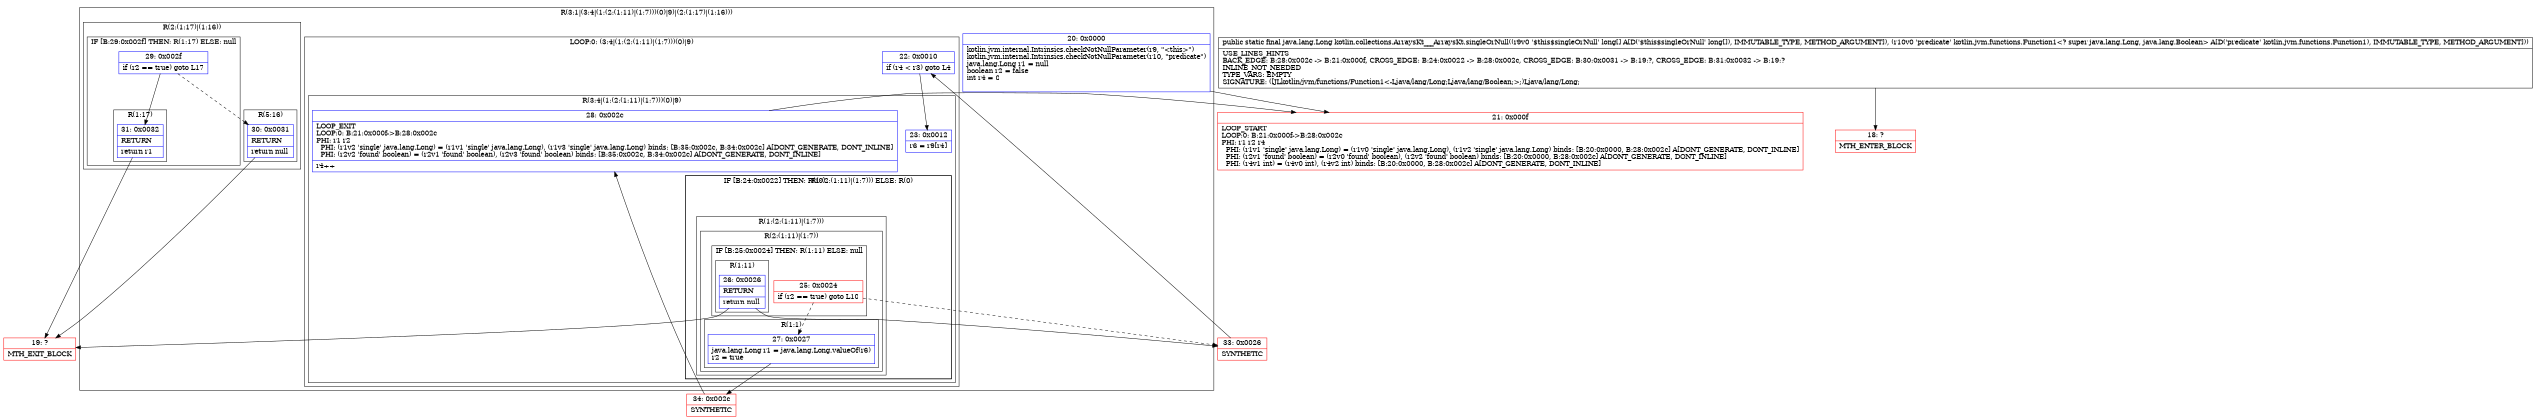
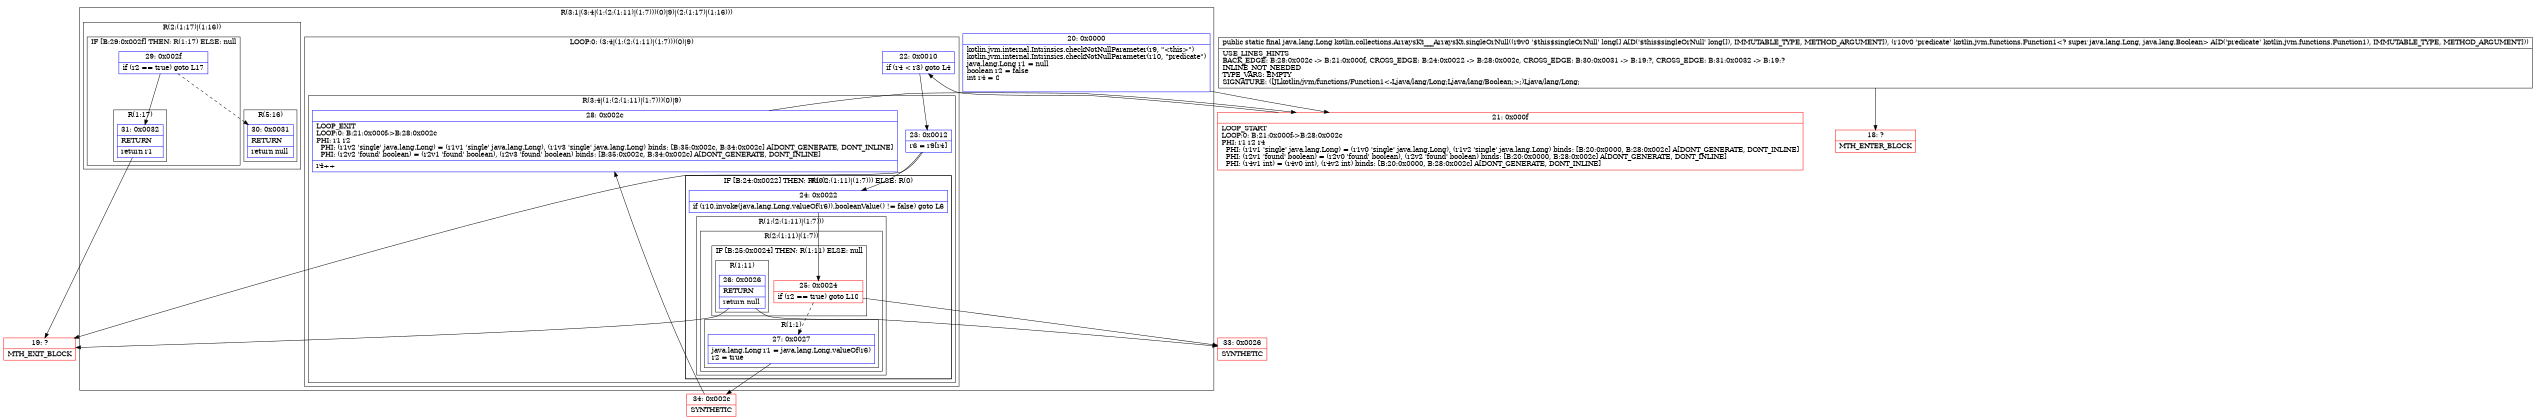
node "24: 0x0022": added
edge "33: 0x0026" -> "22: 0x0010": now "21: 0x000f" -> "22: 0x0010"
edge "30: 0x0031" -> "19: ?": now "23: 0x0012" -> "19: ?"
edge "25: 0x0024" -> "33: 0x0026": style dashed -> solid
